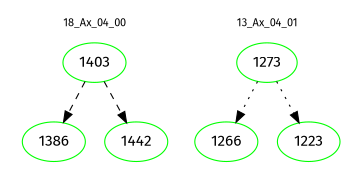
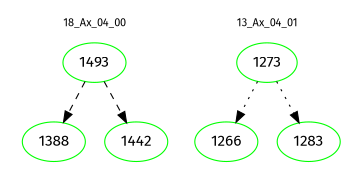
node "1403": label "1403" -> "1493"
node "1386": label "1386" -> "1388"
node "1223": label "1223" -> "1283"
